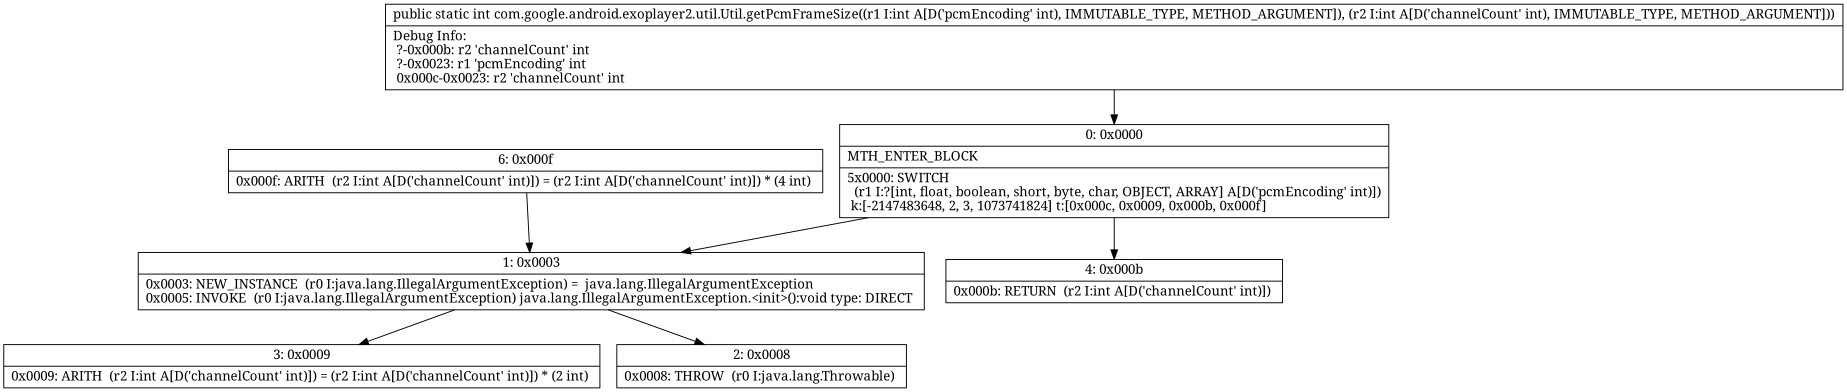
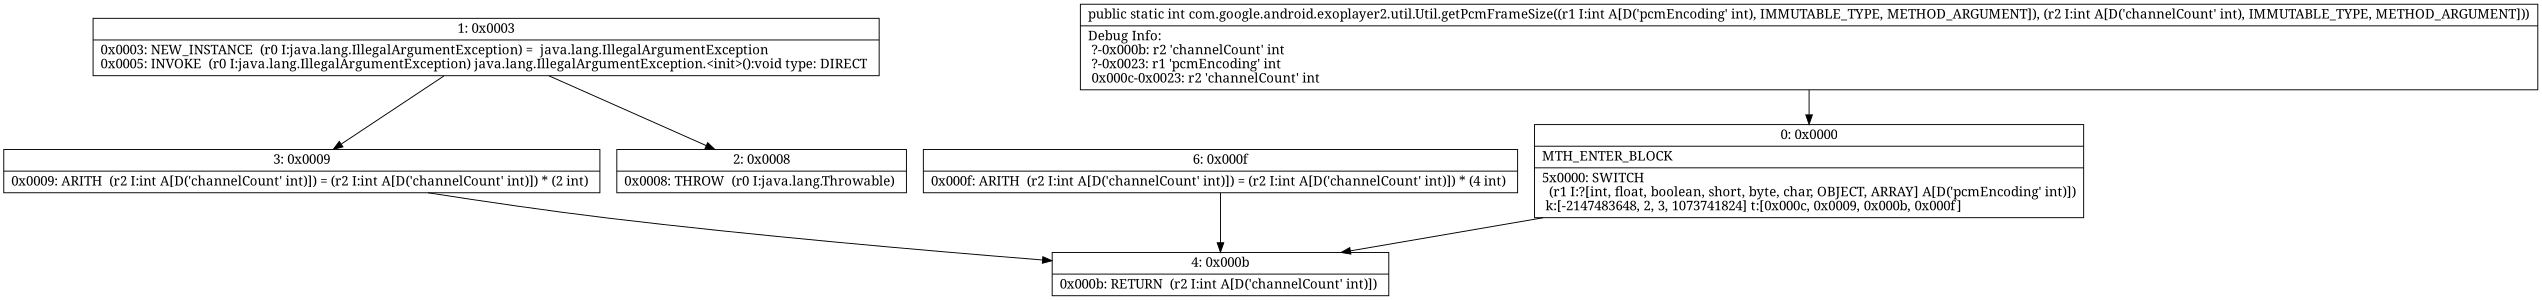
edge "6: 0x000f" -> "1: 0x0003": now "6: 0x000f" -> "4: 0x000b"
edge "3: 0x0009" -> "4: 0x000b": added
edge "0: 0x0000" -> "1: 0x0003": removed
